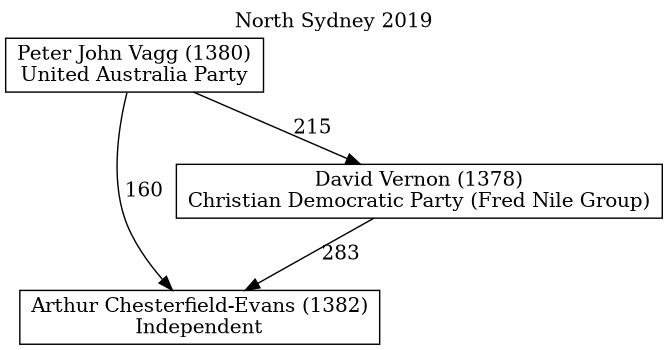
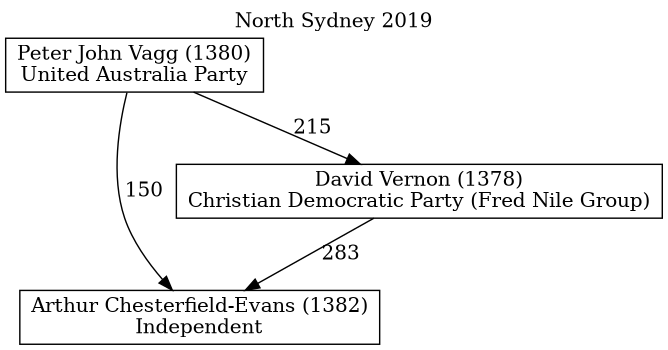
edge "Peter John Vagg (1380) United Australia Party" -> "Arthur Chesterfield-Evans (1382) Independent": label "160" -> "150"
